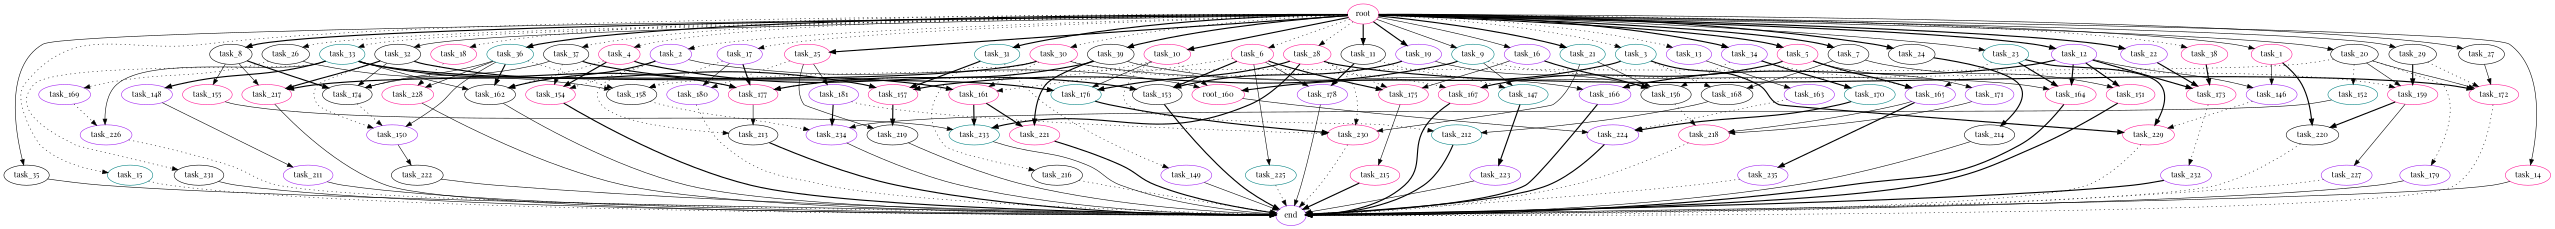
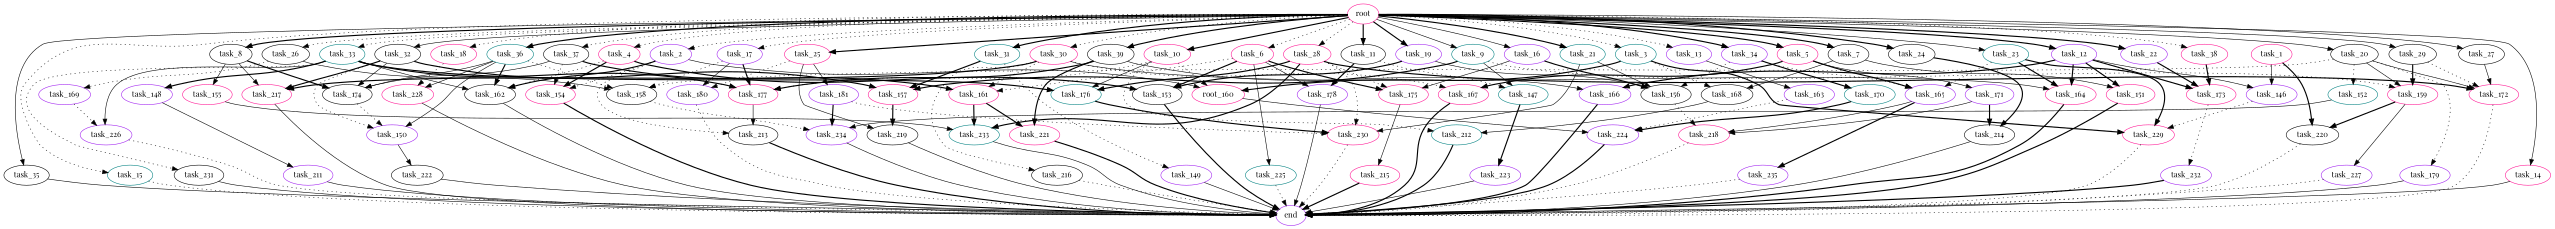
edge "root" -> "task_1": removed
edge "task_171" -> "task_214": added
